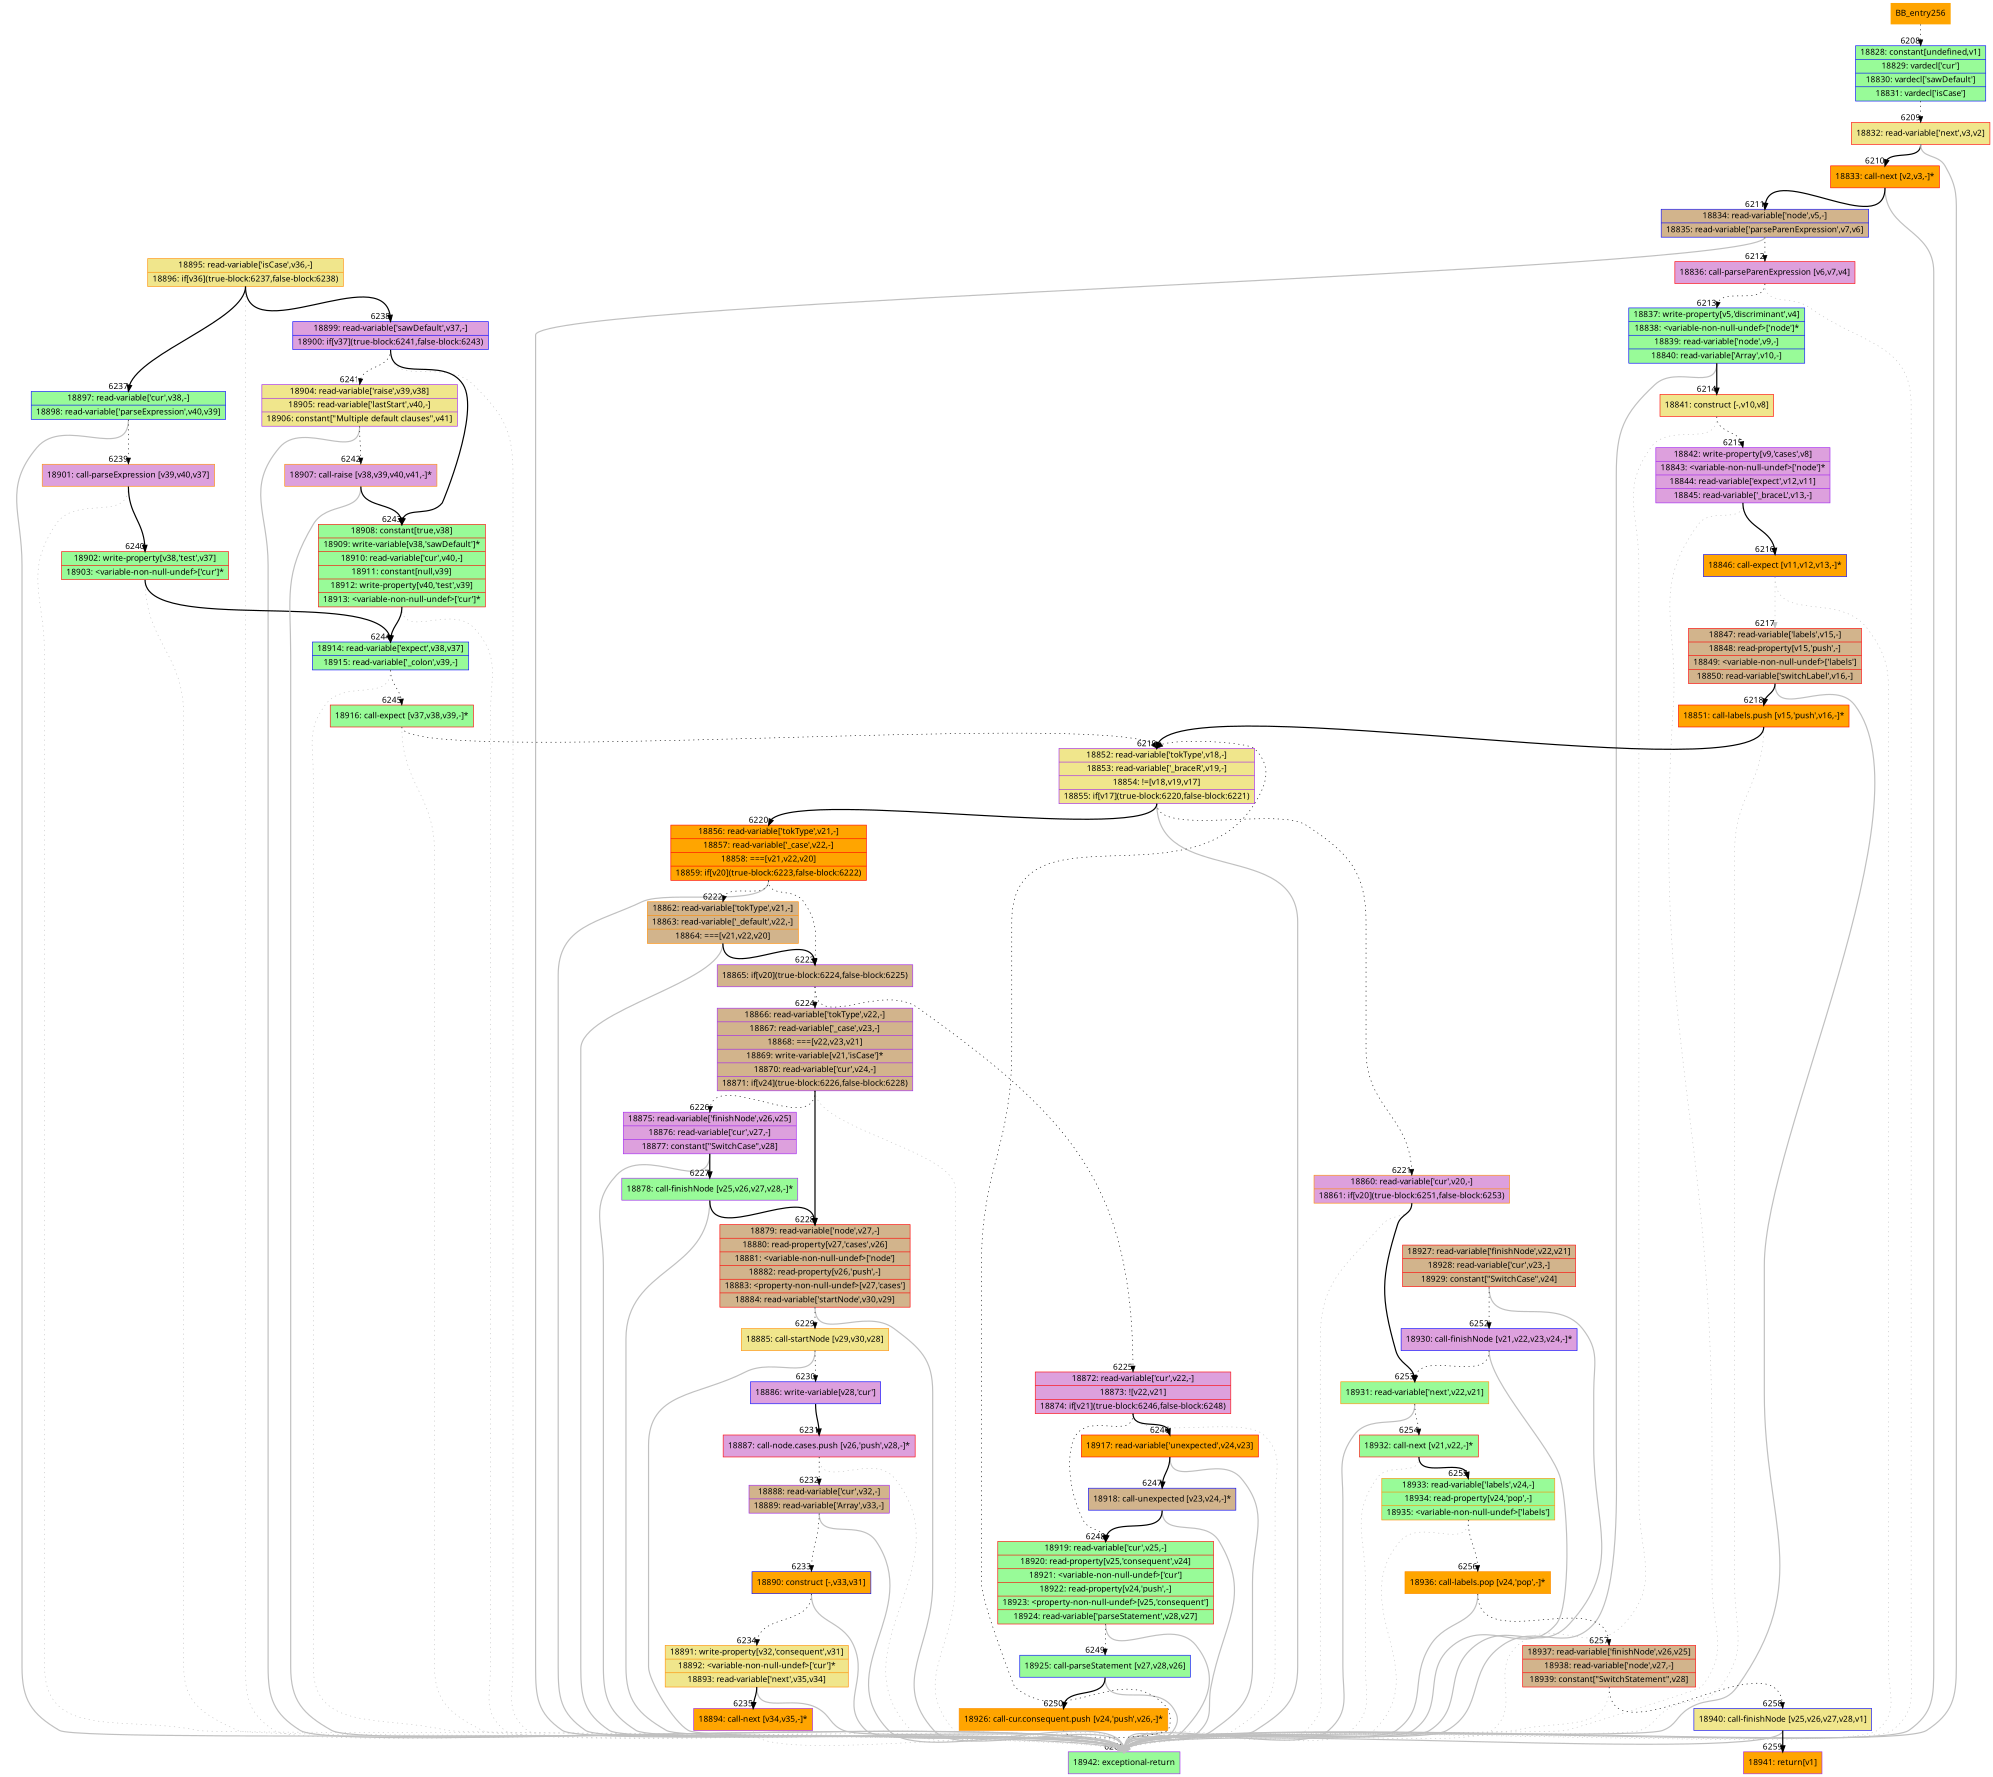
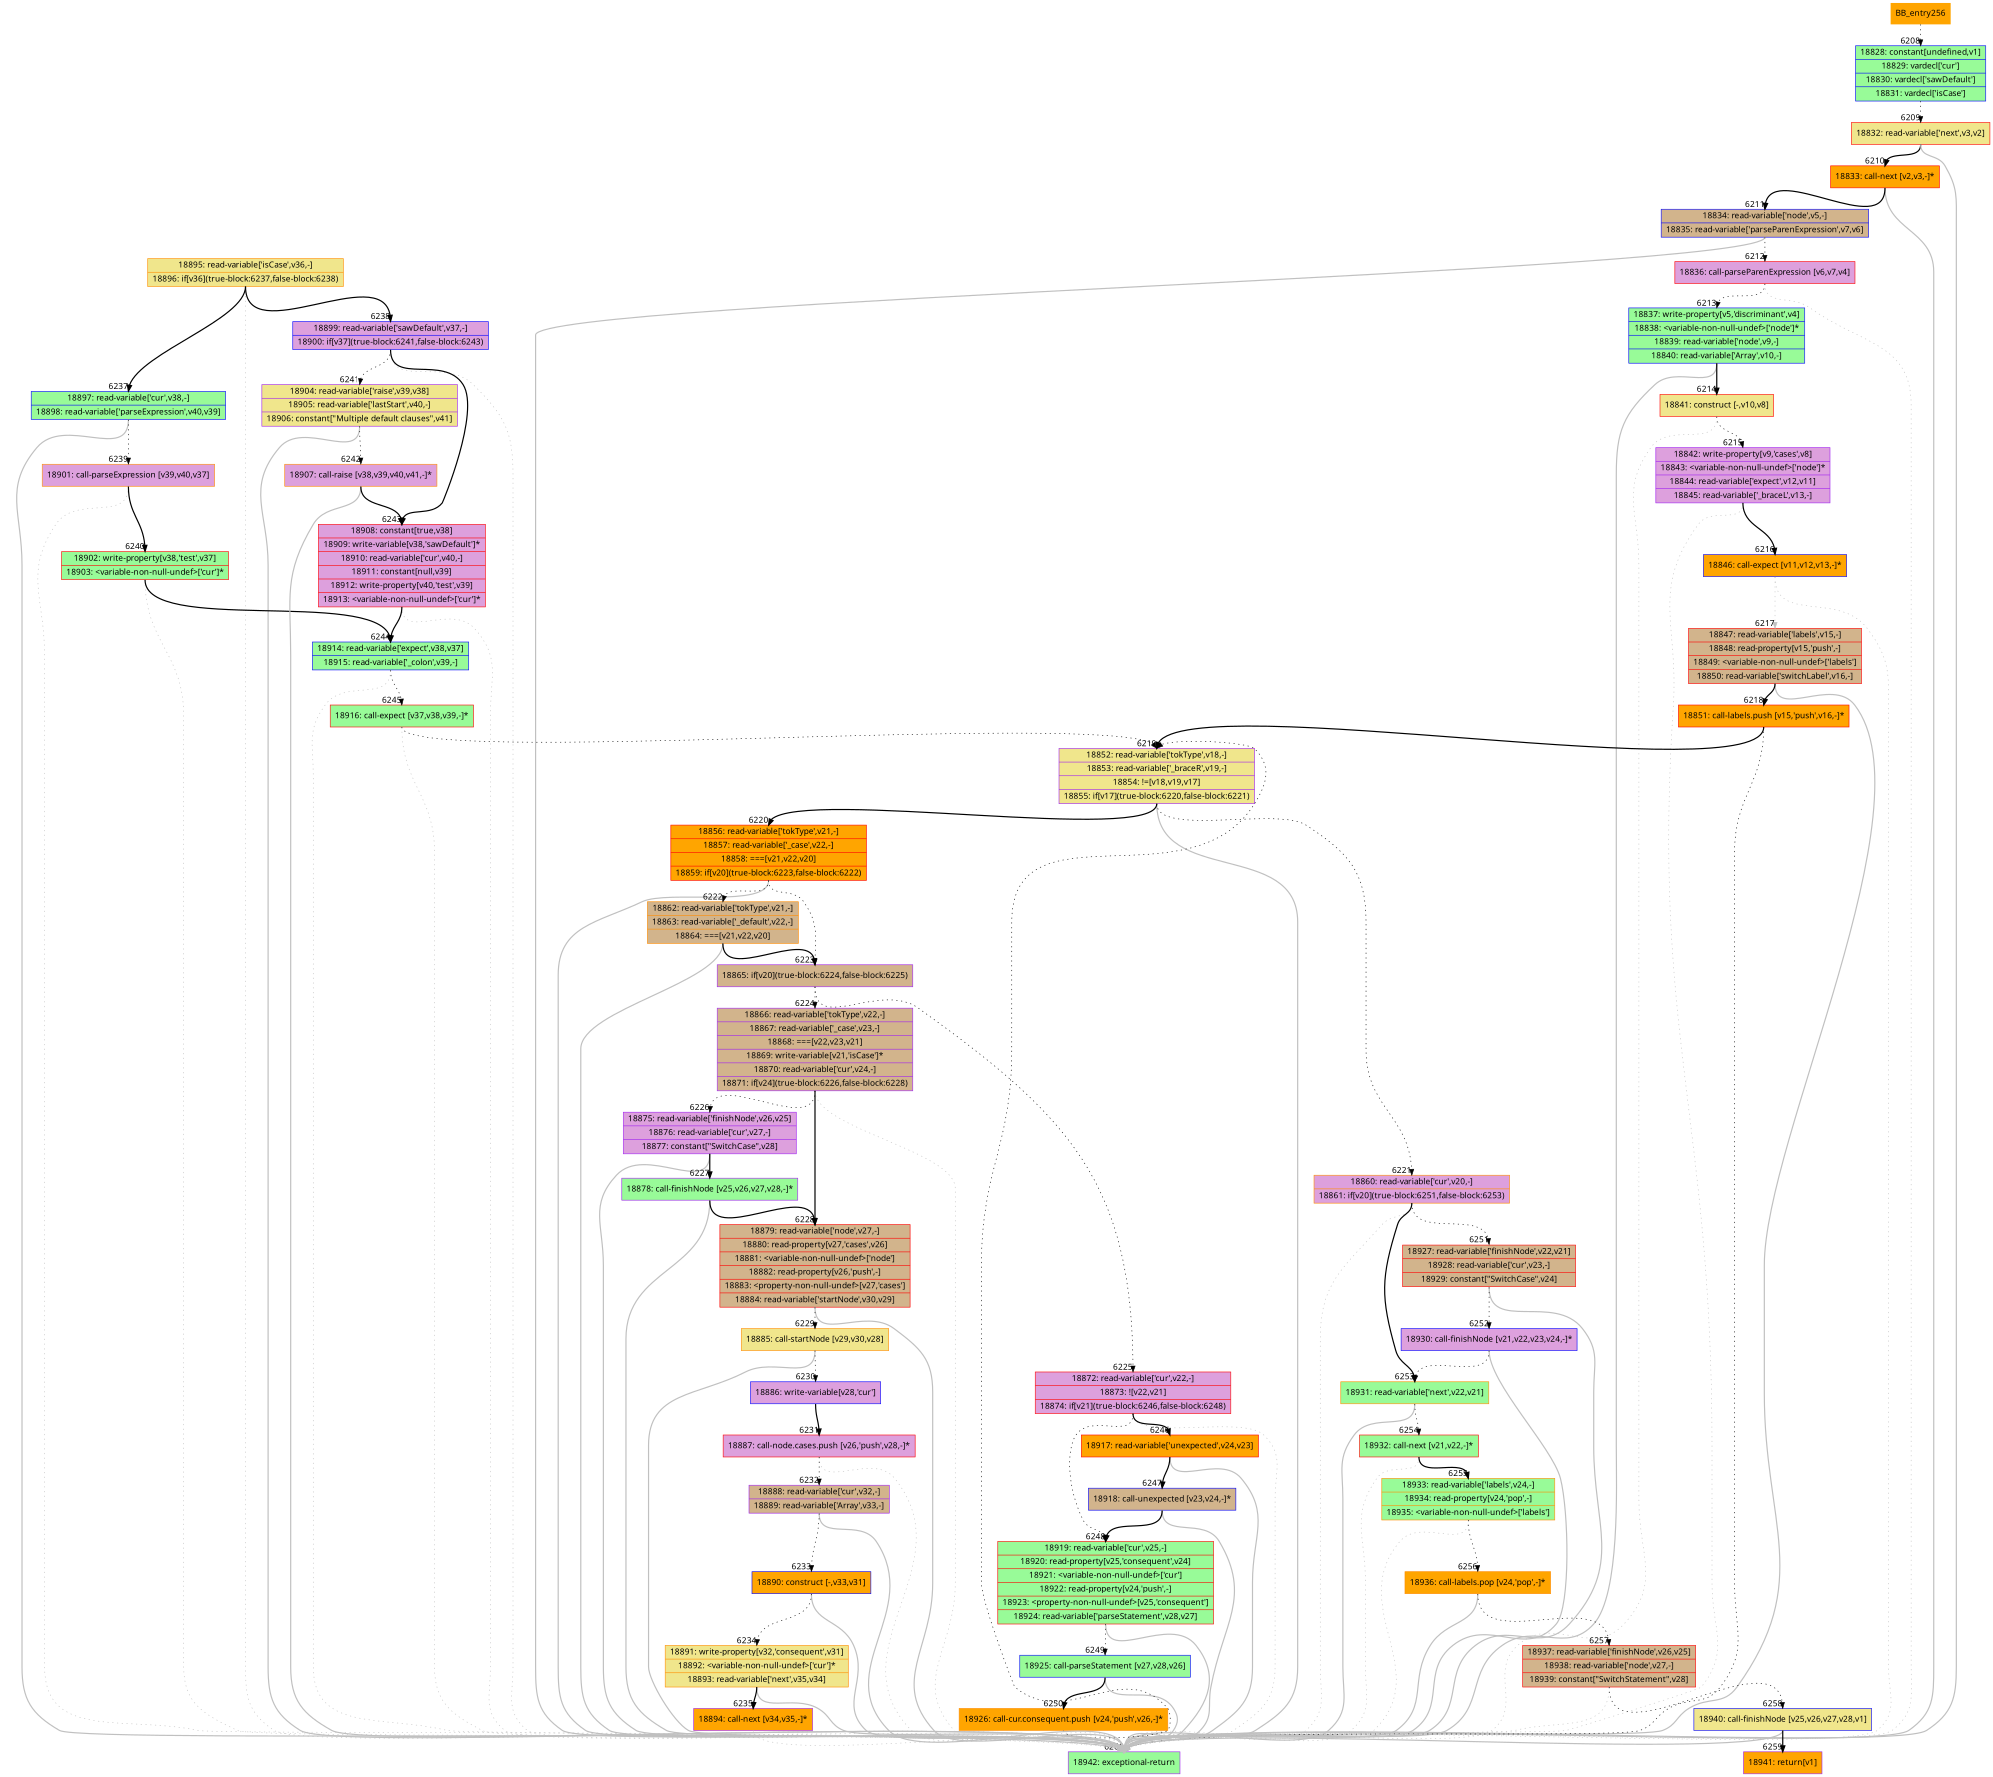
node "18908: constant[true,v38]": fillcolor palegreen -> plum
edge "18860: read-variable['cur',v20,-]" -> "18927: read-variable['finishNode',v22,v21]": added
edge "18851: call-labels.push [v15,'push',v16,-]*" -> "18942: exceptional-return": color gray -> black
